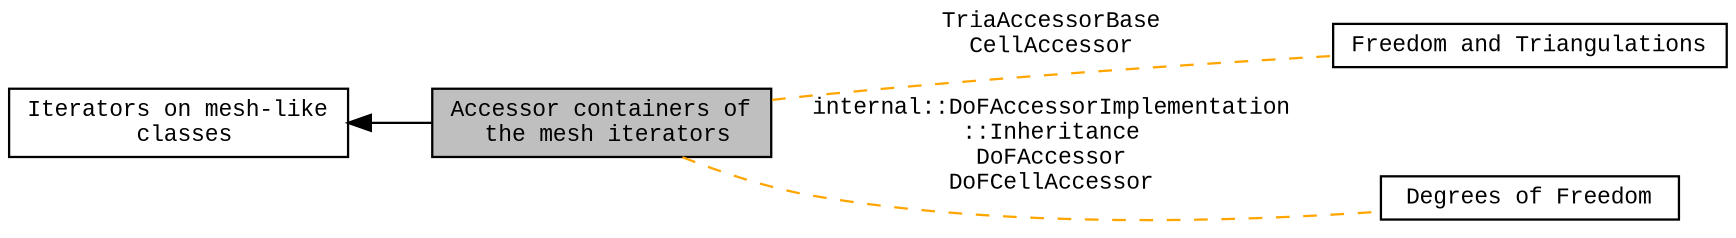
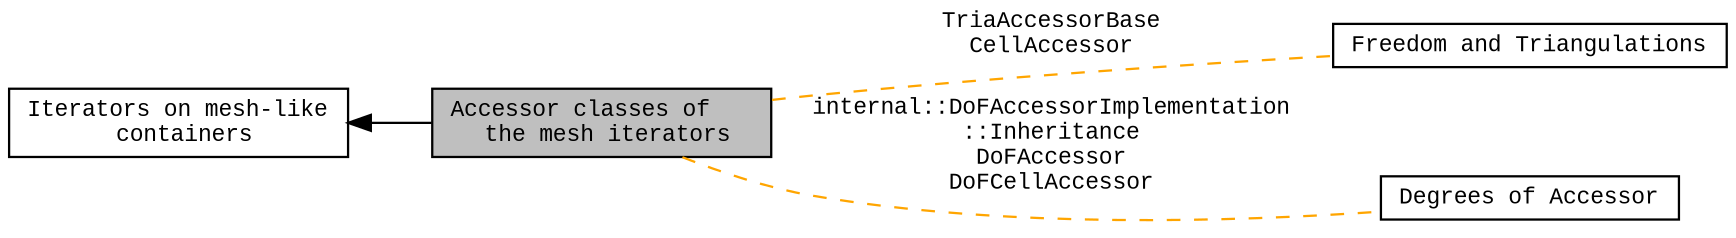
node "Iterators on mesh-like classes": label "Iterators on mesh-like classes" -> "Iterators on mesh-like containers"
node "Accessor containers of the mesh iterators": label "Accessor containers of the mesh iterators" -> "Accessor classes of the mesh iterators"
node "Degrees of Freedom": label "Degrees of Freedom" -> "Degrees of Accessor"
